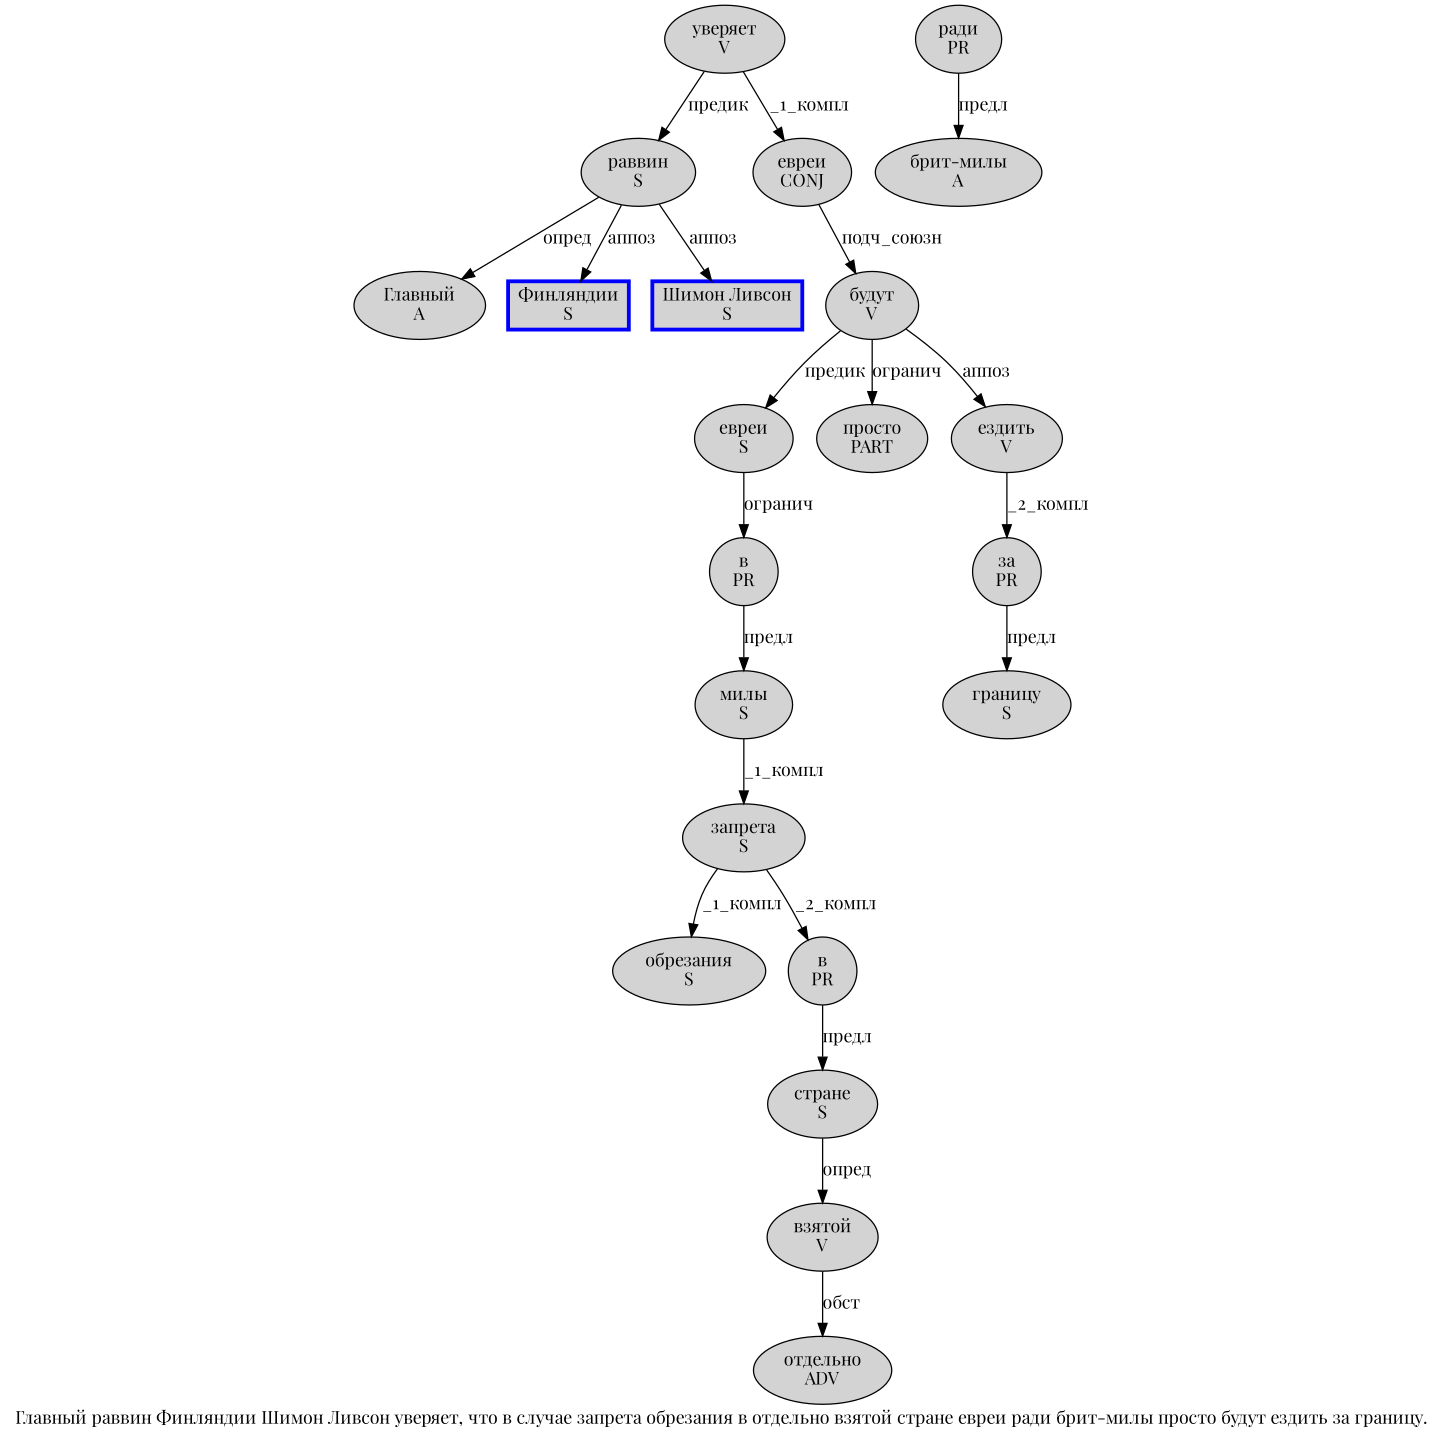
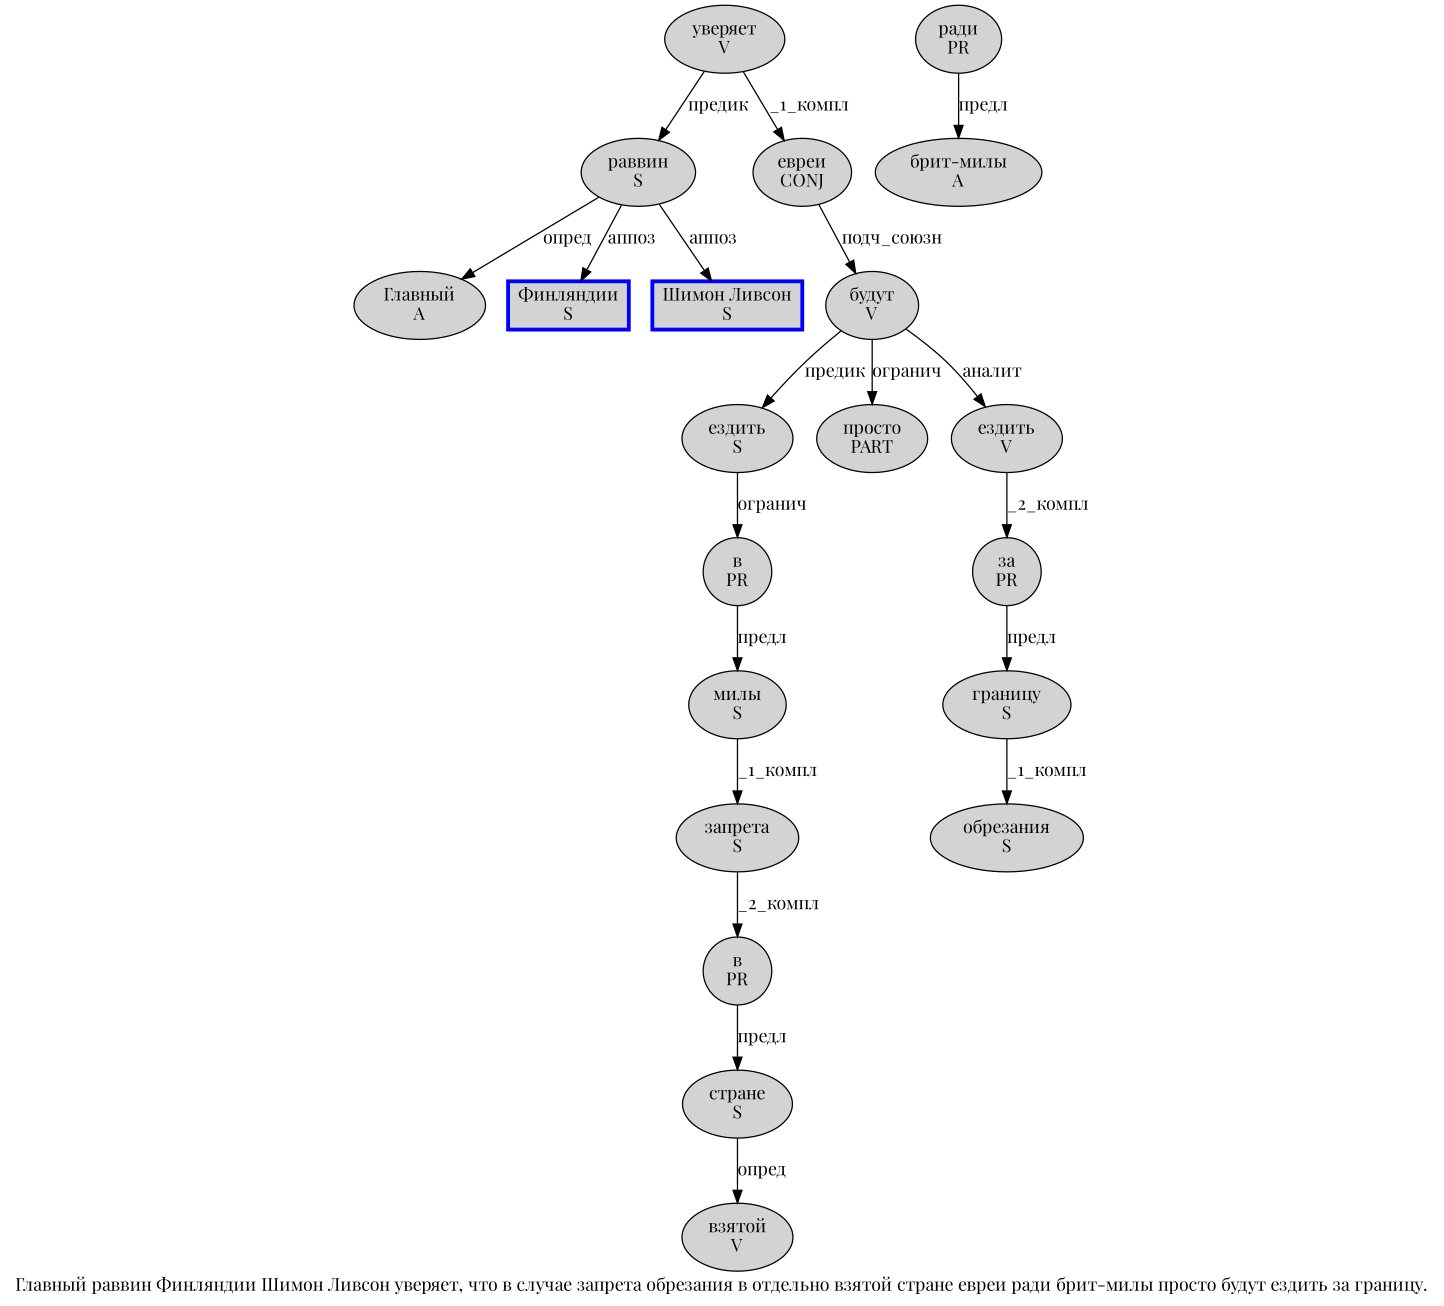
edge "будут V" -> "ездить V": label "аппоз" -> "аналит"
node "евреи S": label "евреи S" -> "ездить S"
edge "запрета S" -> "обрезания S": now "границу S" -> "обрезания S"
node "отдельно ADV": removed
